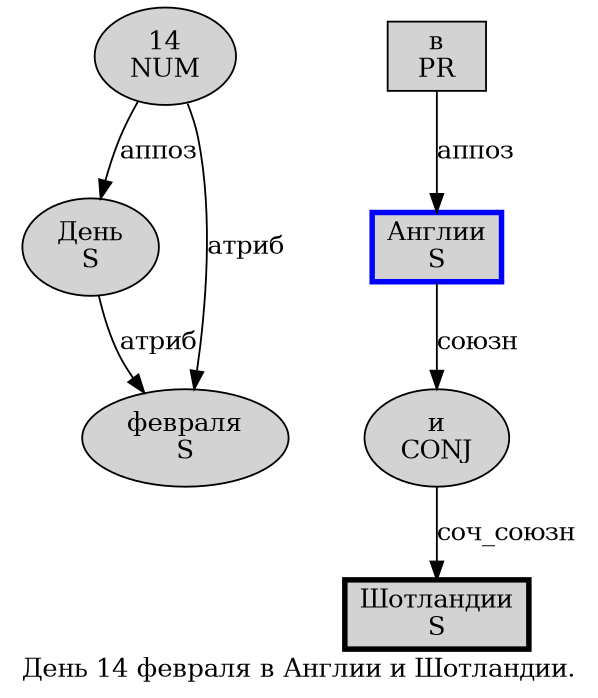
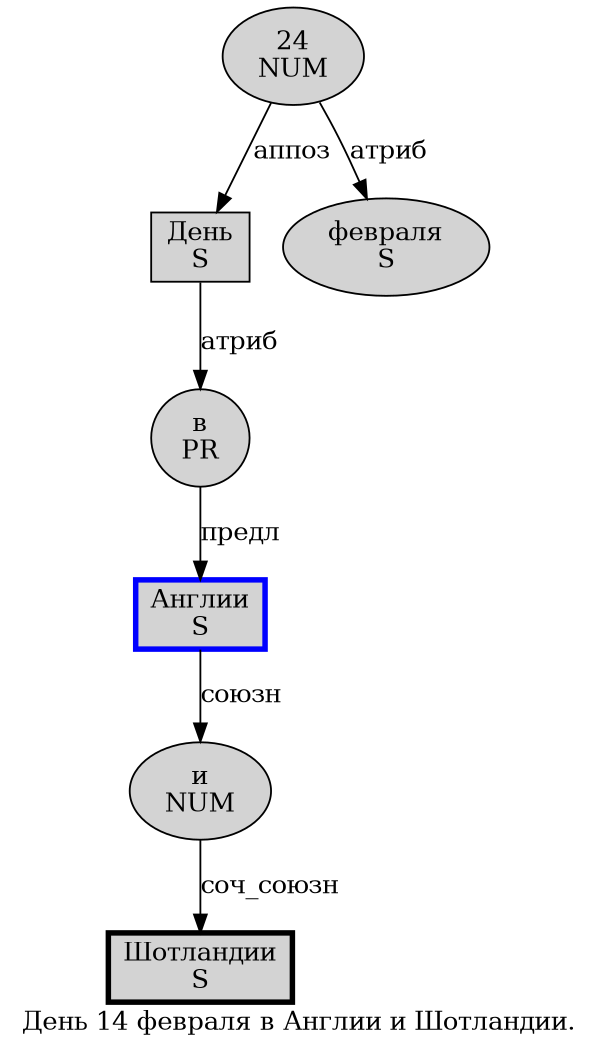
node "14 NUM": label "14 NUM" -> "24 NUM"
node "в PR": shape box -> ellipse
edge "в PR" -> "Англии S": label "аппоз" -> "предл"
node "День S": shape ellipse -> box
edge "День S" -> "февраля S": now "День S" -> "в PR"
node "и CONJ": label "и CONJ" -> "и NUM"
